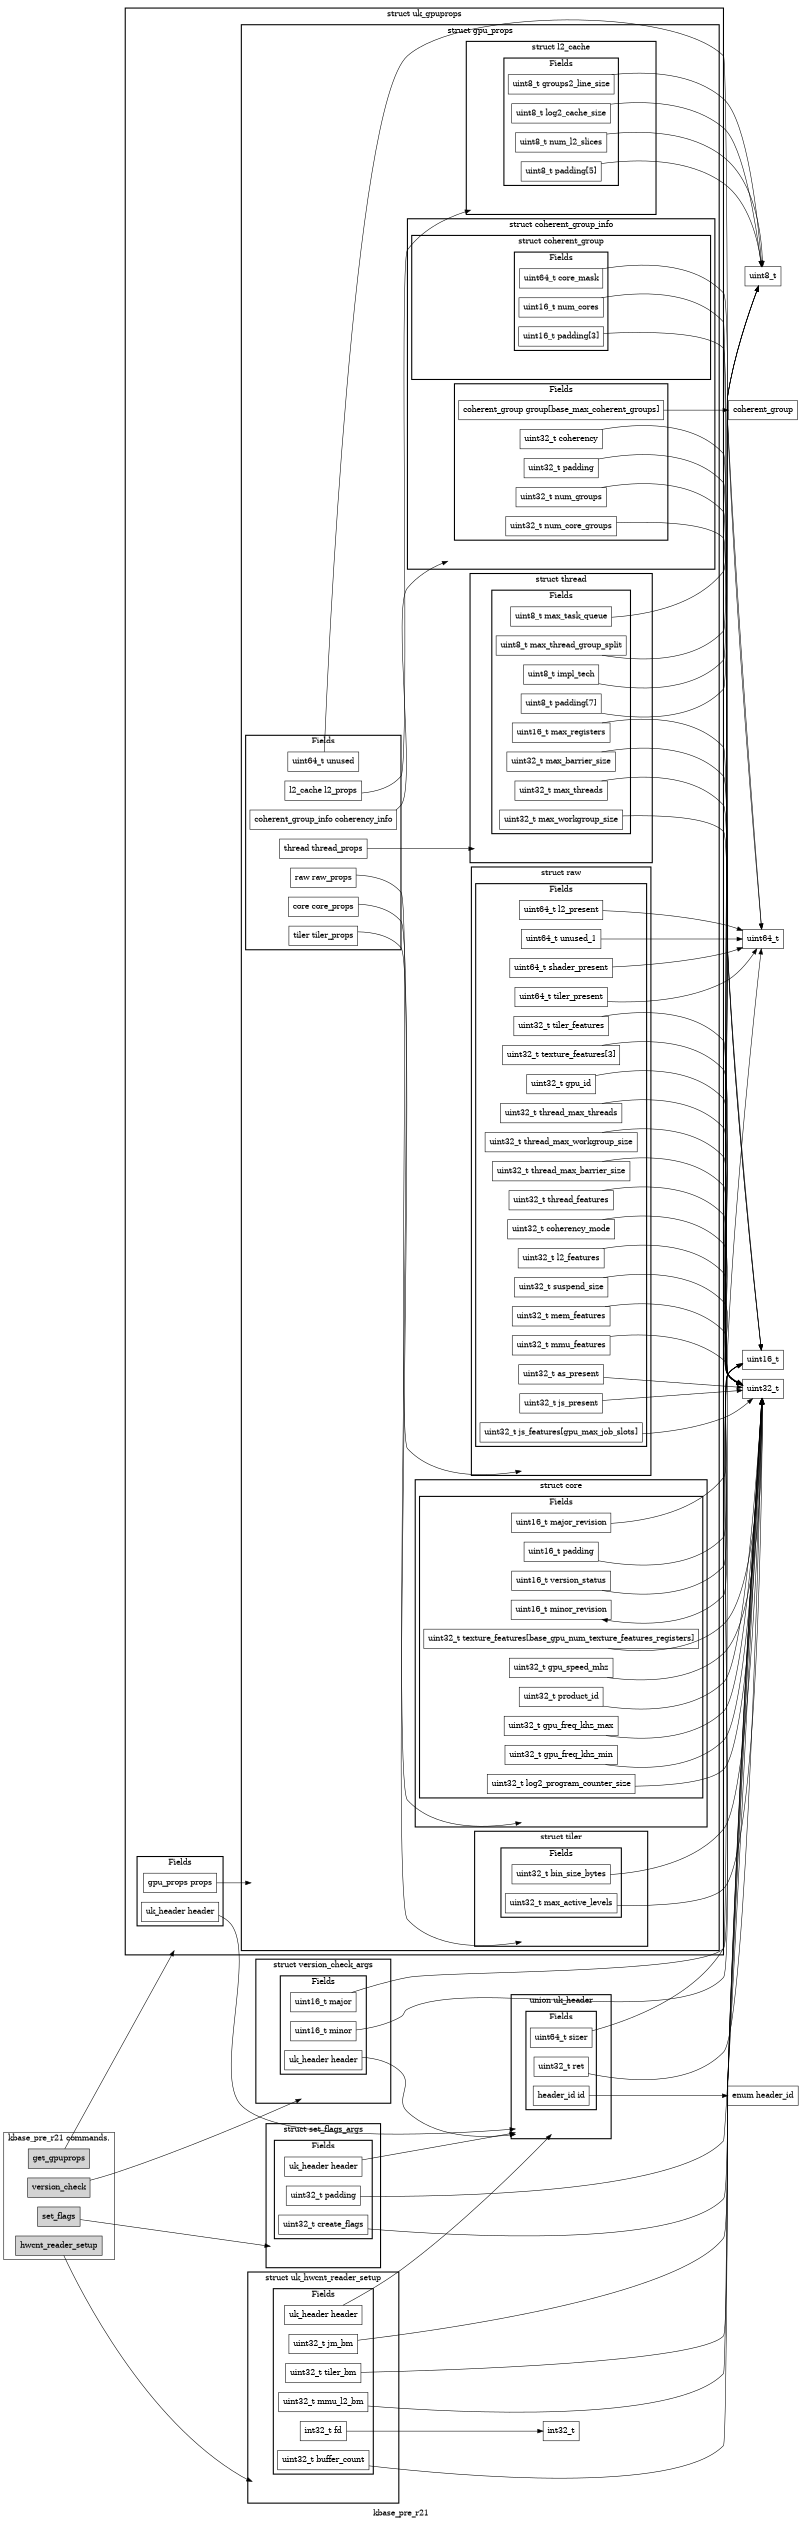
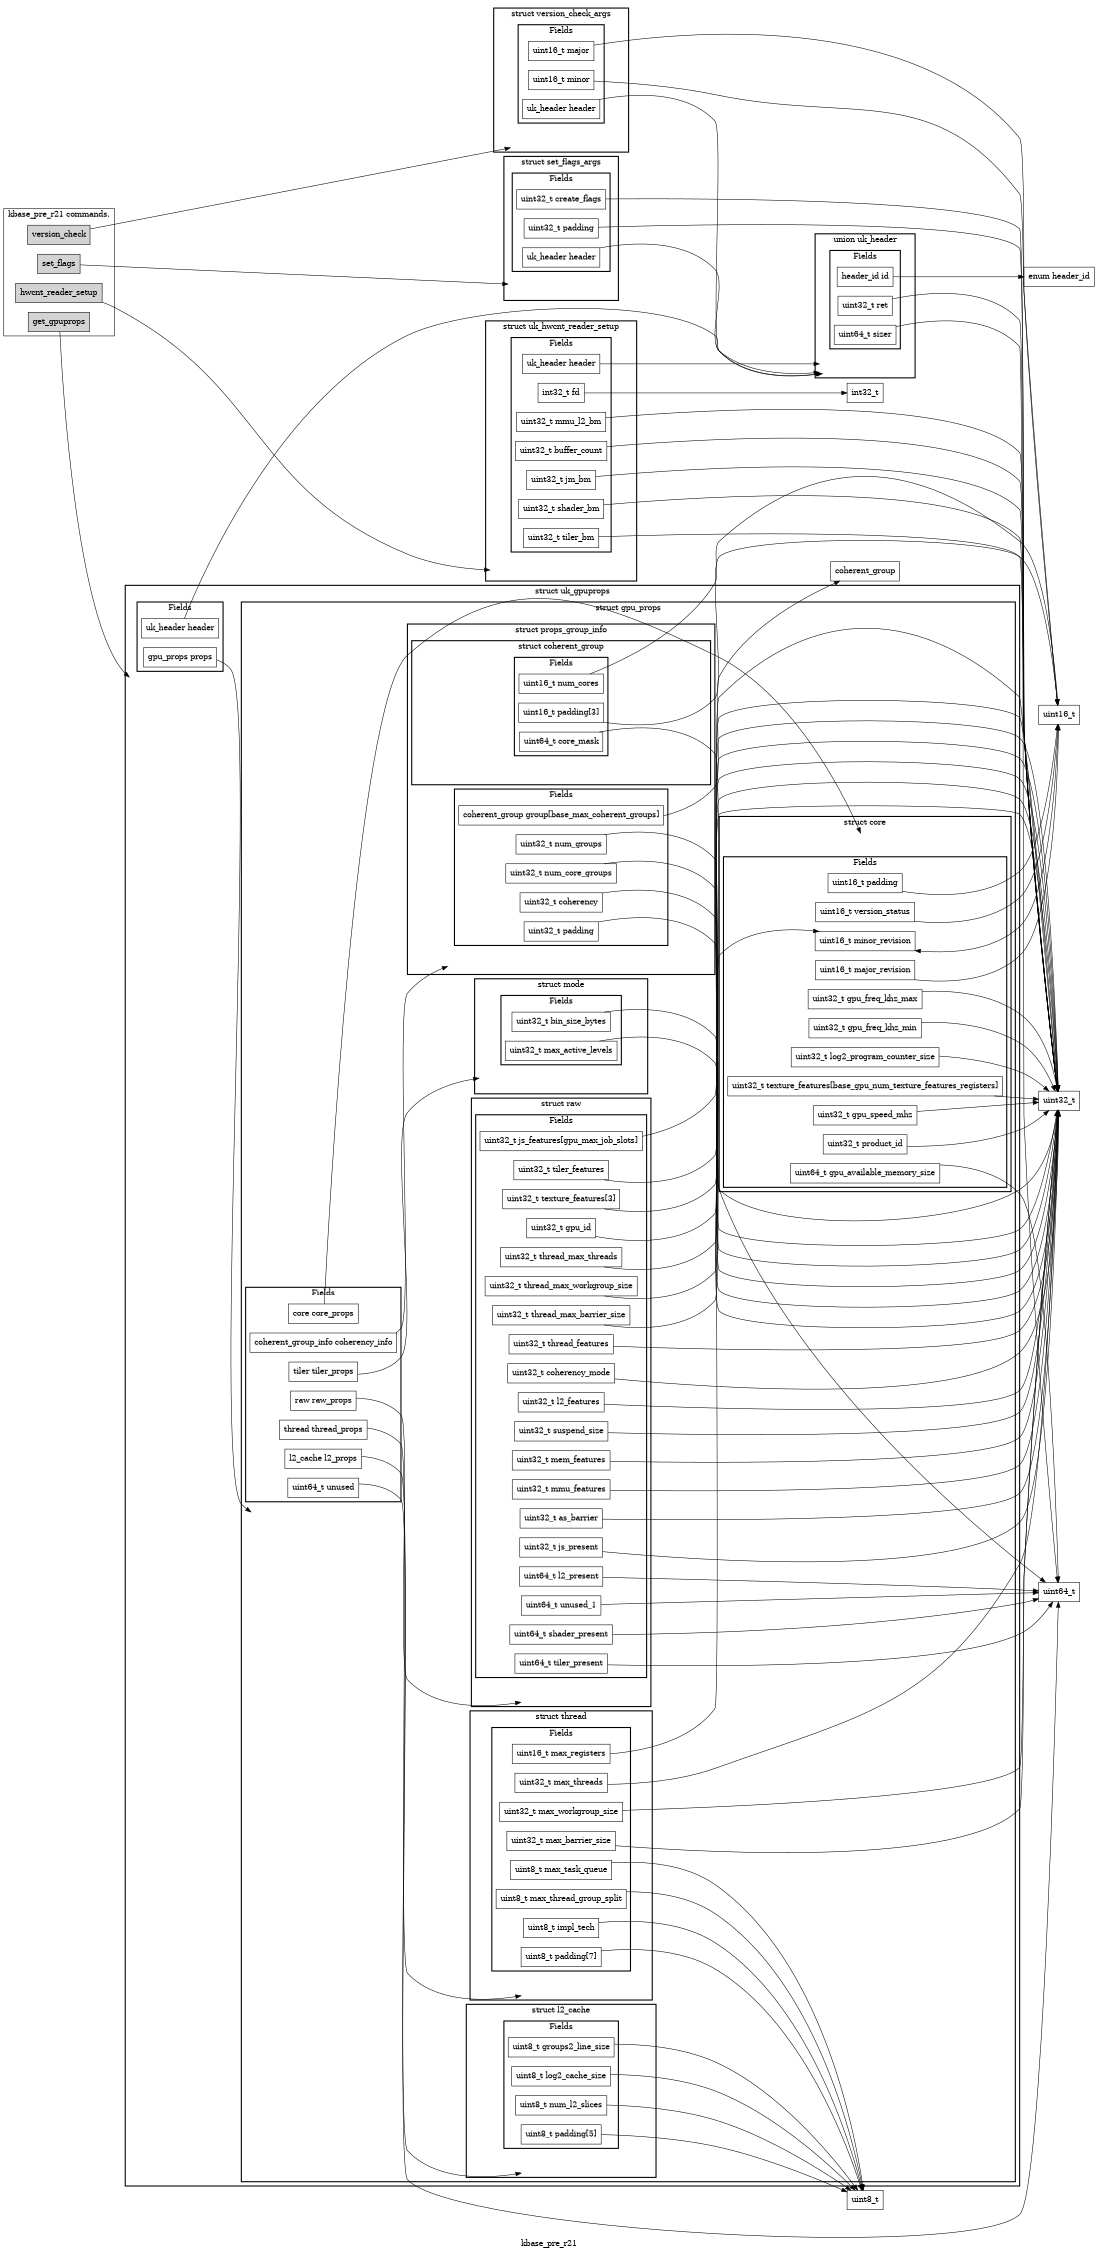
cluster "struct coherent_group_info": label "struct coherent_group_info" -> "struct props_group_info"
node "uint32_t shader_bm": added
edge "uint16_t max_registers" -> "uint16_t": now "uint16_t max_registers" -> "uint16_t minor_revision"
node "uint64_t gpu_available_memory_size": added
node "uint32_t as_present": label "uint32_t as_present" -> "uint32_t as_barrier"
cluster "struct tiler": label "struct tiler" -> "struct mode"
